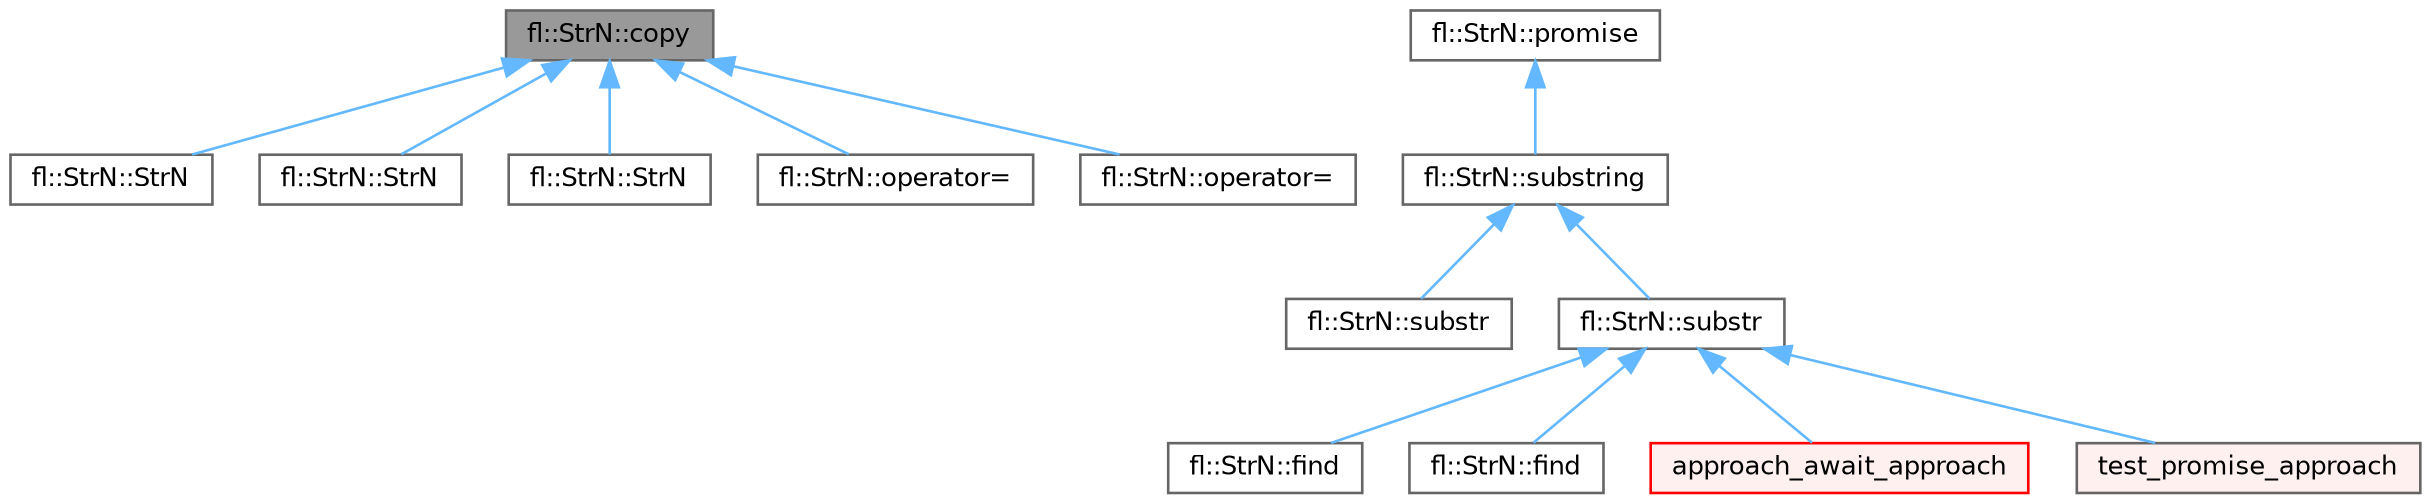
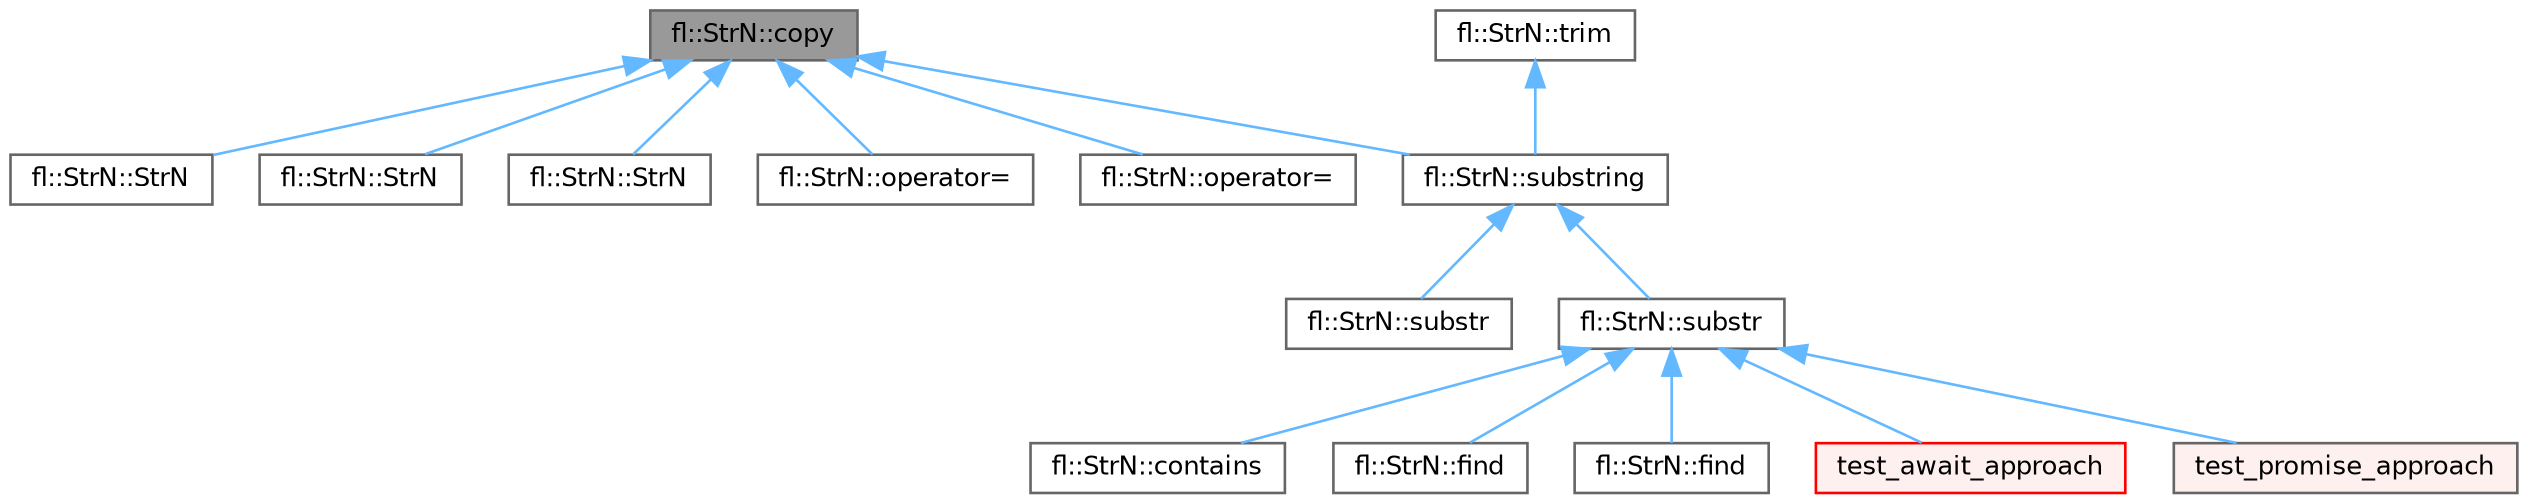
node "fl::StrN::promise": label "fl::StrN::promise" -> "fl::StrN::trim"
edge "fl::StrN::substring" -> "fl::StrN::copy": added
node "fl::StrN::contains": added
node "approach_await_approach": label "approach_await_approach" -> "test_await_approach"
